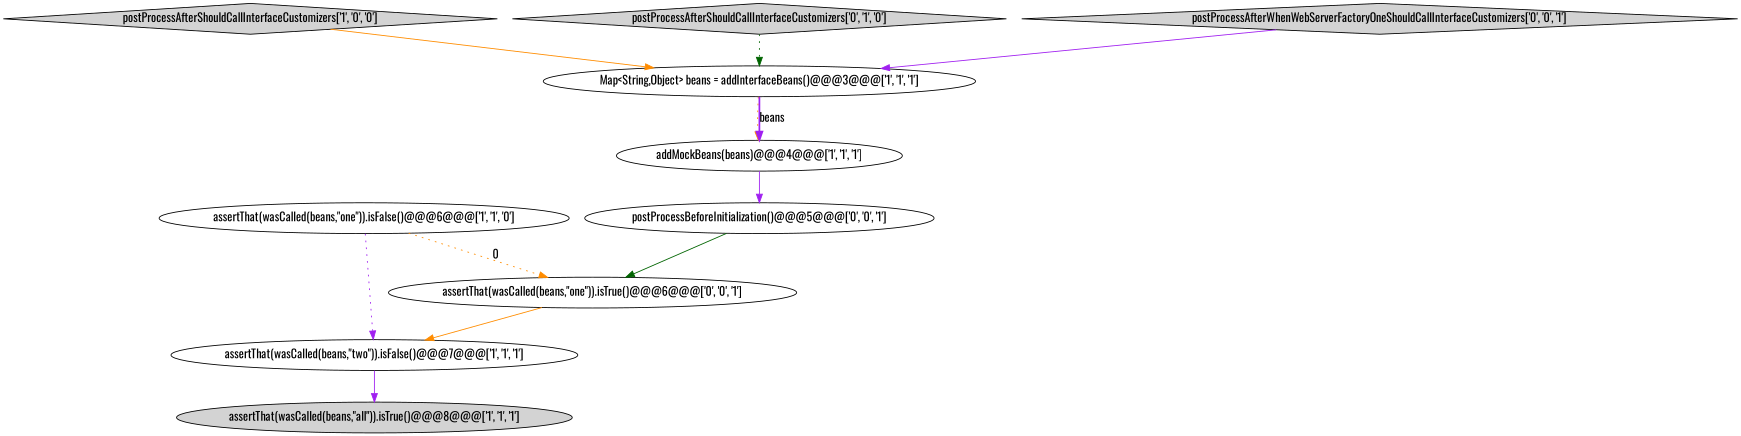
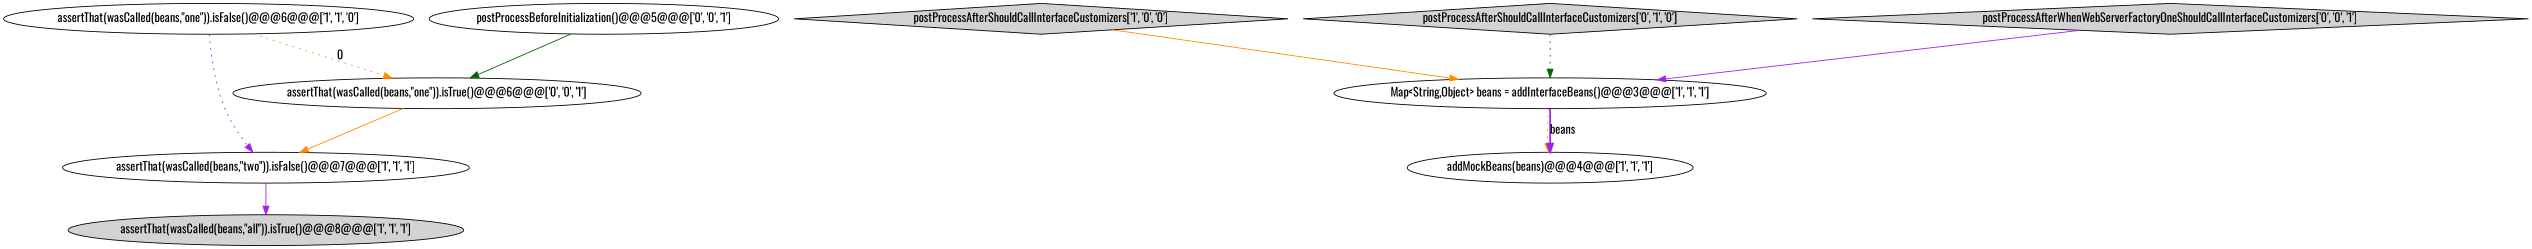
edge "addMockBeans(beans)@@@4@@@['1', '1', '1']" -> "postProcessBeforeInitialization()@@@5@@@['0', '0', '1']": removed
